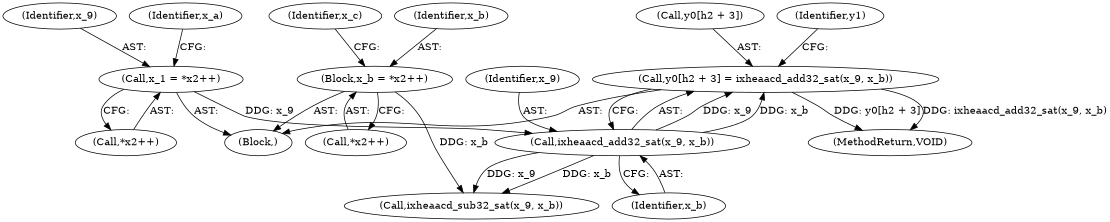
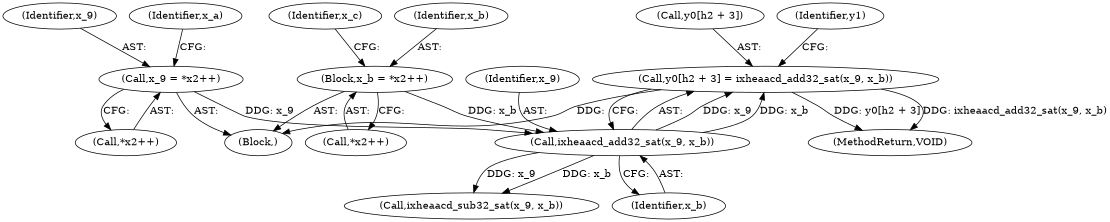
node "(Call,x_1 = *x2++)": label "(Call,x_1 = *x2++)" -> "(Call,x_9 = *x2++)"
edge "(Call,y0[h2 + 3] = ixheaacd_add32_sat(x_9, x_b))" -> "(Block,)": label "AST: " -> "DDG: "
edge "(Block,x_b = *x2++)" -> "(Call,ixheaacd_sub32_sat(x_9, x_b))": now "(Block,x_b = *x2++)" -> "(Call,ixheaacd_add32_sat(x_9, x_b))"
